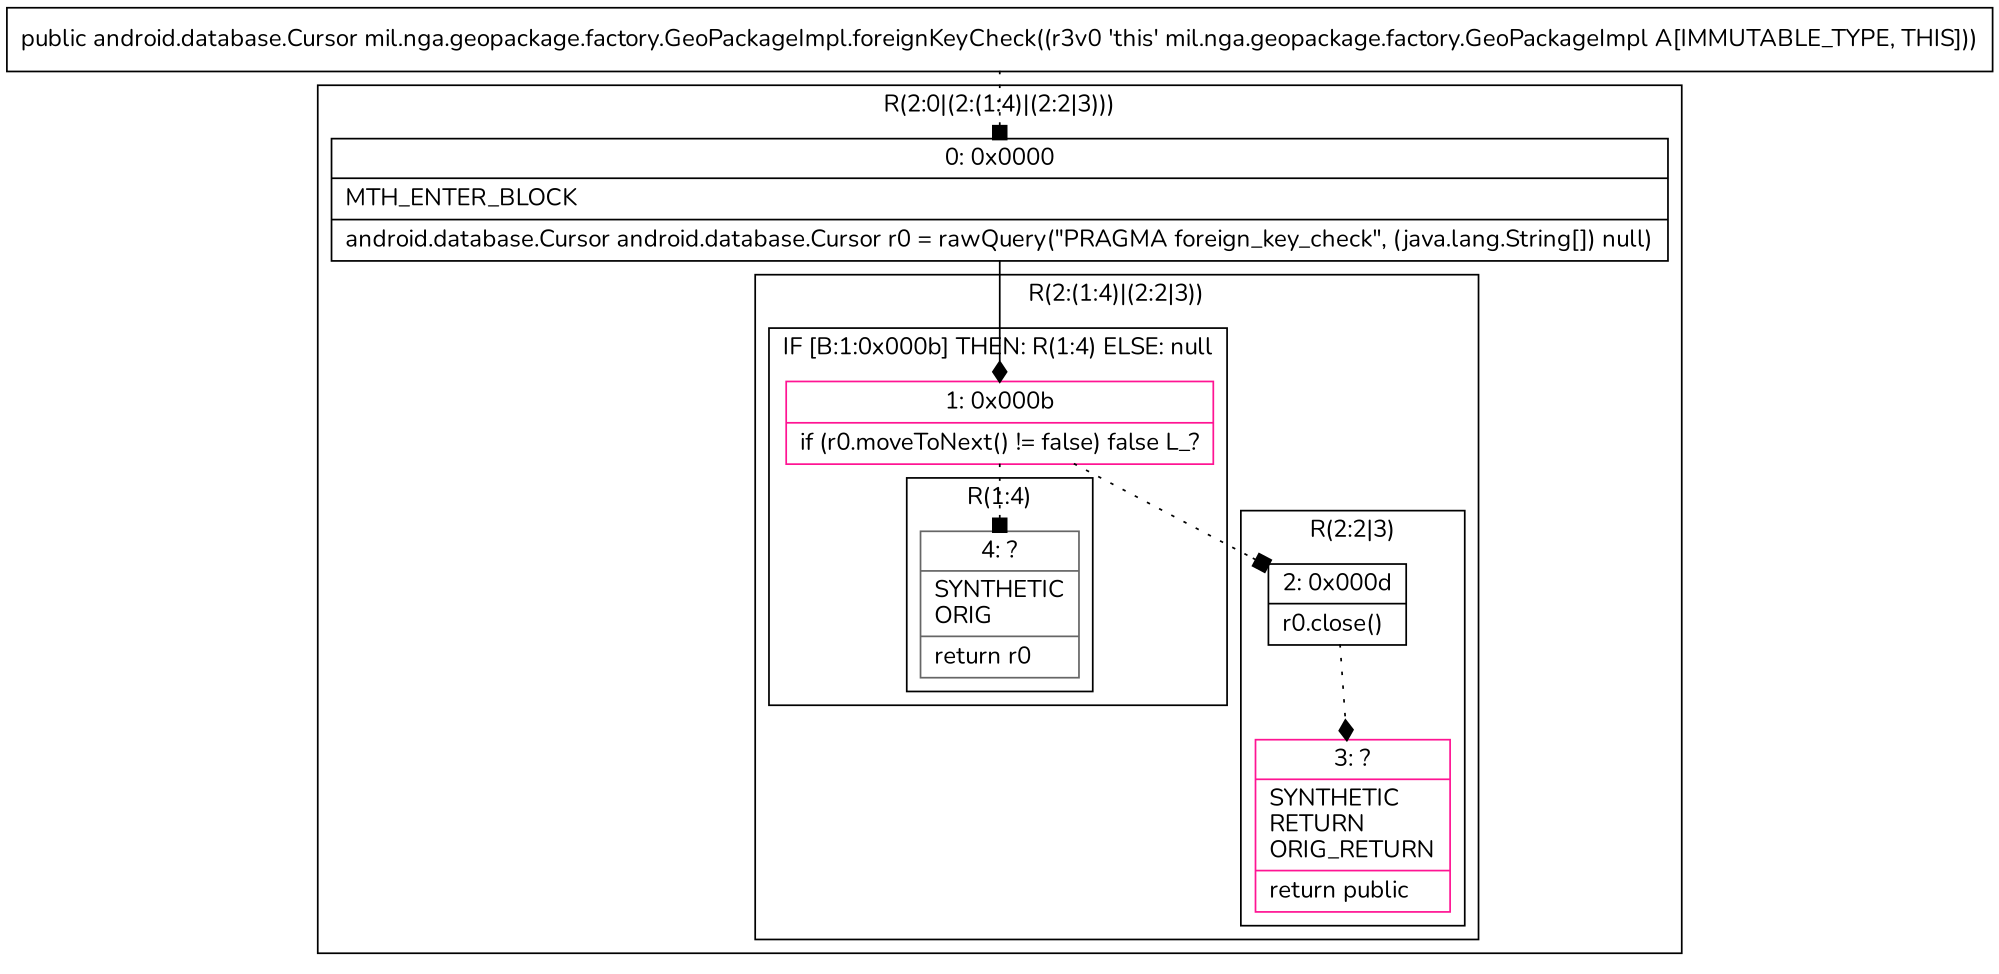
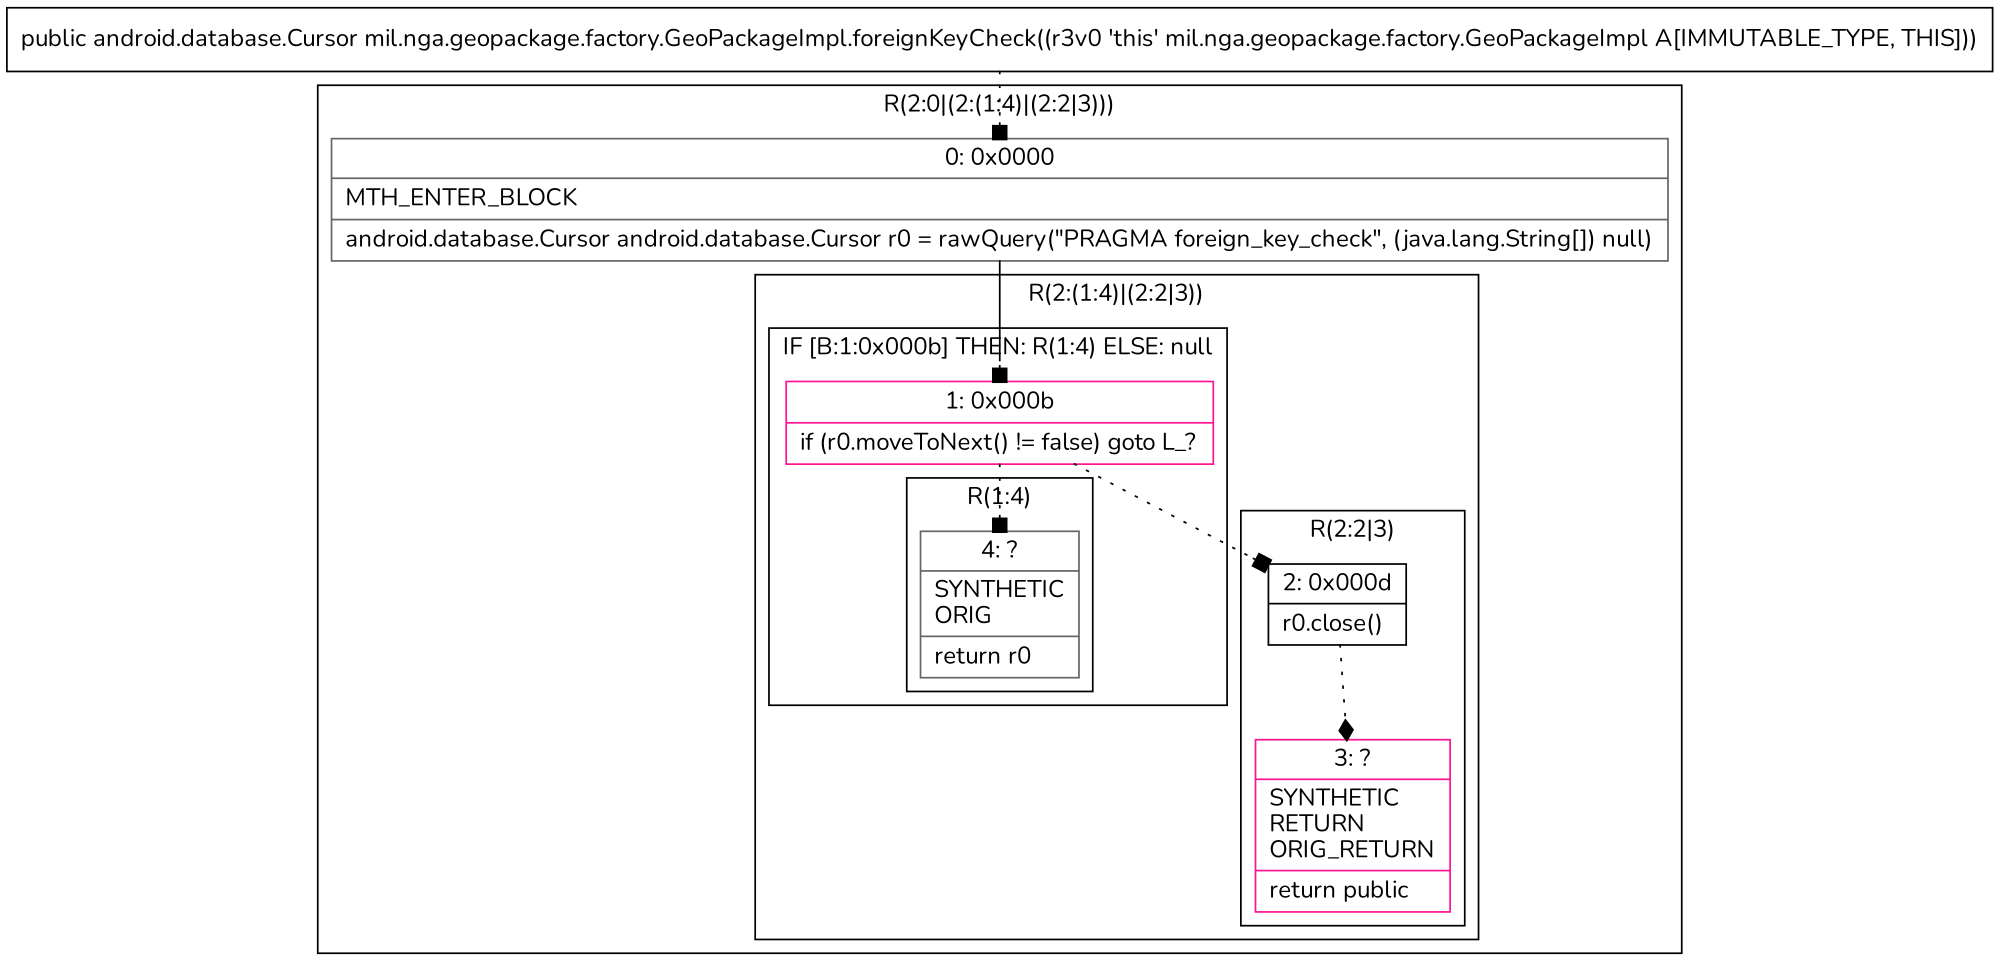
node "0: 0x0000": color black -> gray40
edge "0: 0x0000" -> "1: 0x000b": arrowhead diamond -> box
node "1: 0x000b": text "if (r0.moveToNext() != false) false L_?" -> "if (r0.moveToNext() != false) goto L_?"
